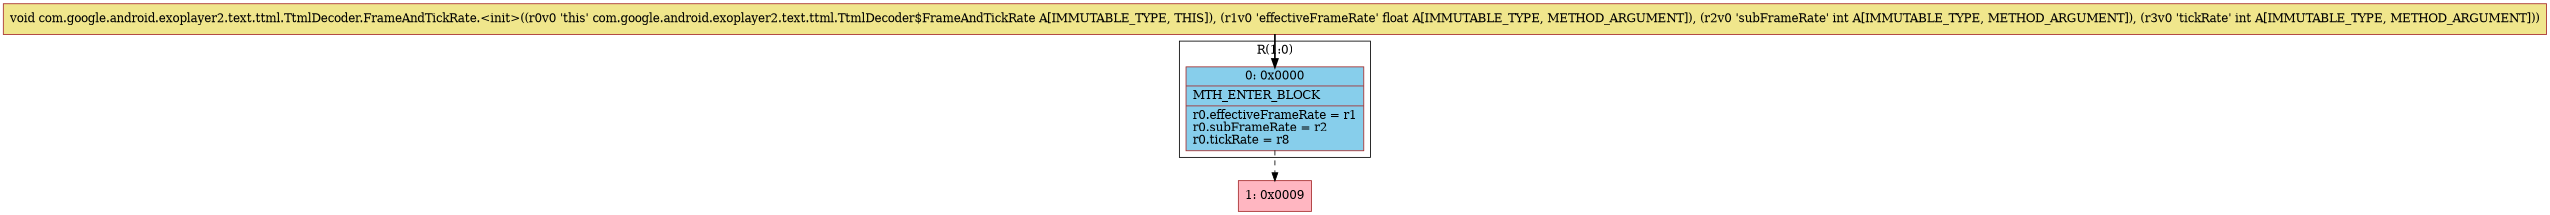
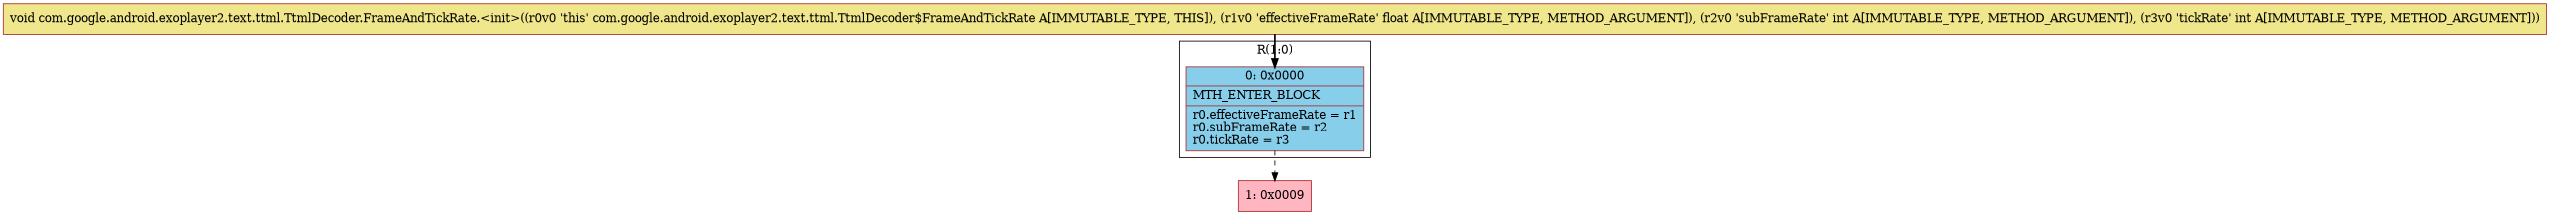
node "0: 0x0000": text "r0.tickRate = r8" -> "r0.tickRate = r3"
